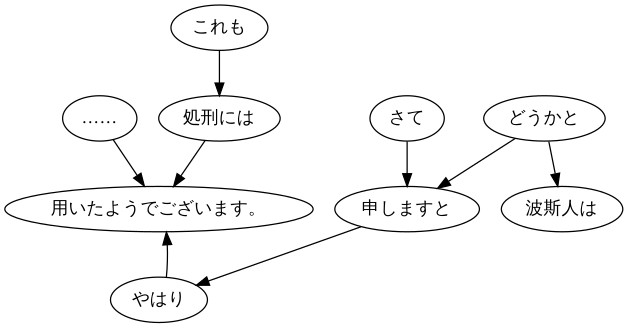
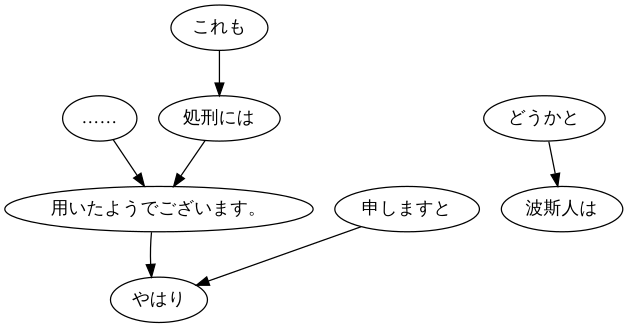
node "さて": removed
edge "どうかと" -> "申しますと": removed
edge "やはり" -> "用いたようでございます。": reversed
